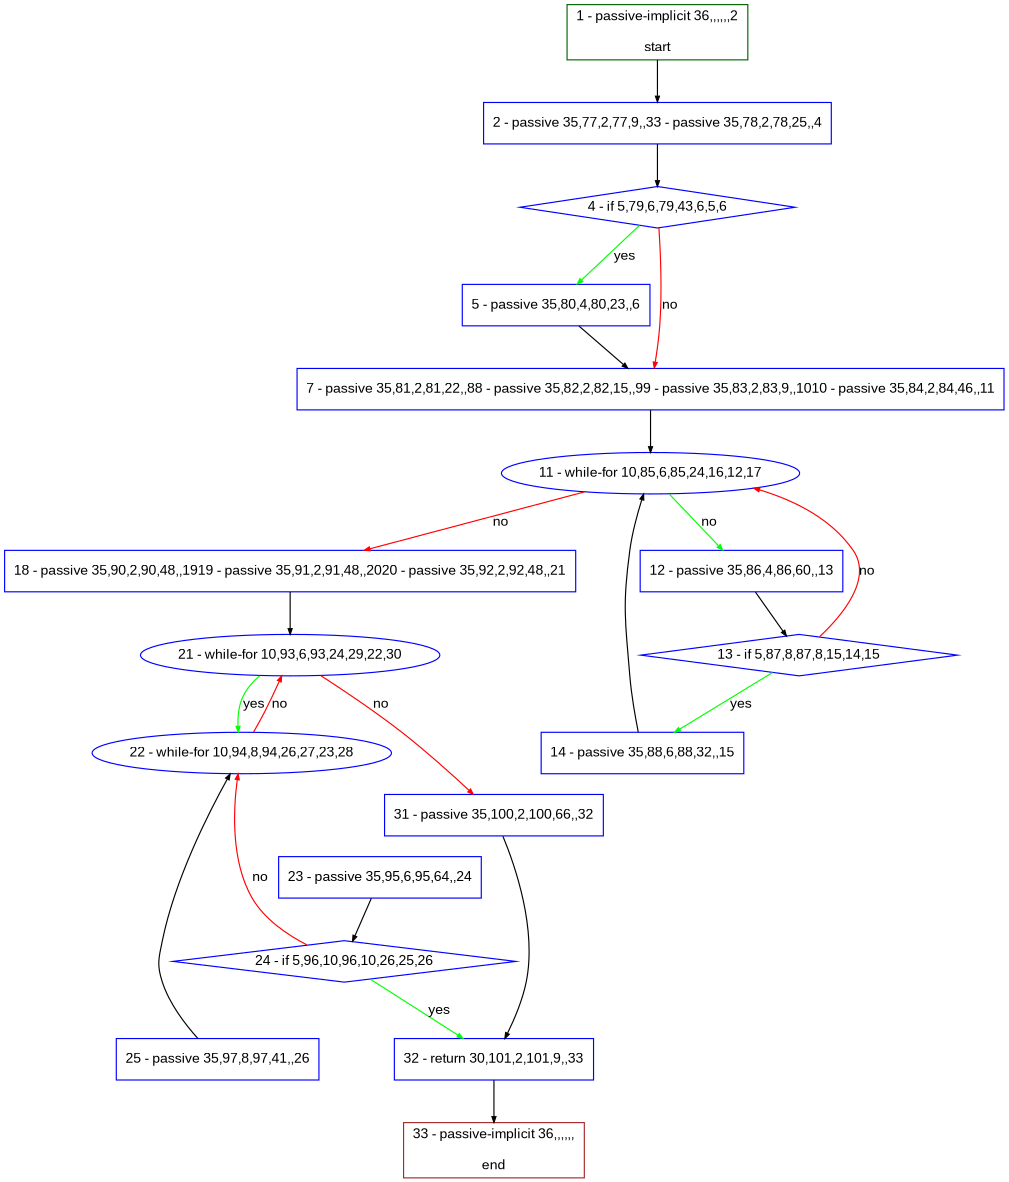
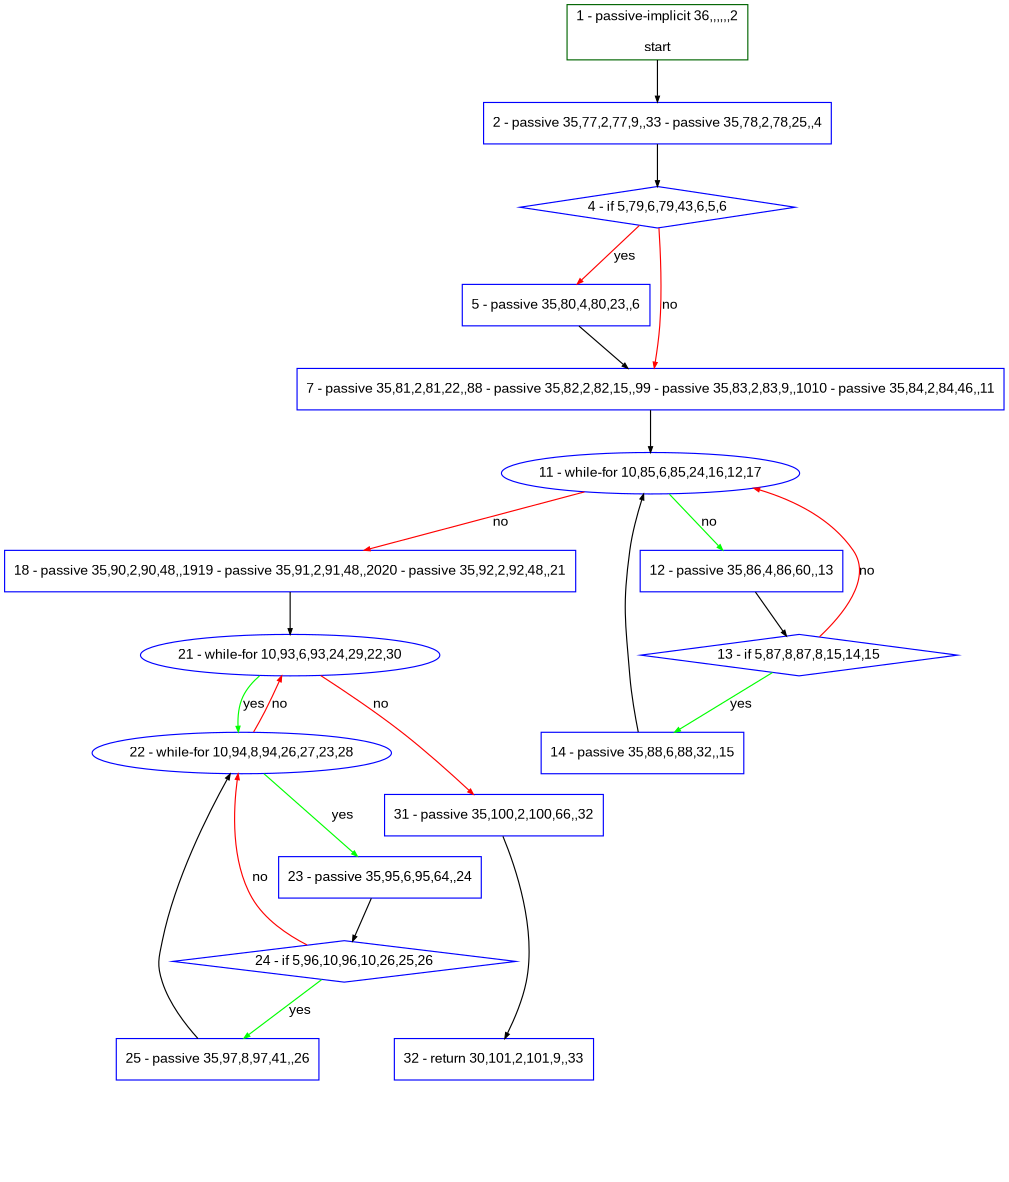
edge "4 - if 5,79,6,79,43,6,5,6" -> "5 - passive 35,80,4,80,23,,6": color #00ff00 -> #ff0000
edge "22 - while-for 10,94,8,94,26,27,23,28" -> "23 - passive 35,95,6,95,64,,24": added, label "yes"
edge "24 - if 5,96,10,96,10,26,25,26" -> "32 - return 30,101,2,101,9,,33": now "24 - if 5,96,10,96,10,26,25,26" -> "25 - passive 35,97,8,97,41,,26"
node "33 - passive-implicit 36,,,,,, end": removed
